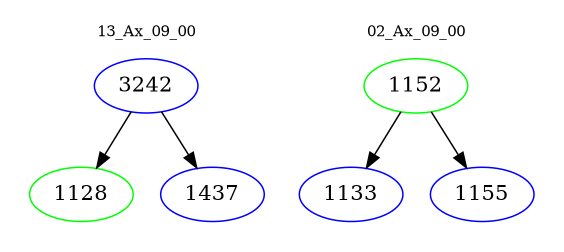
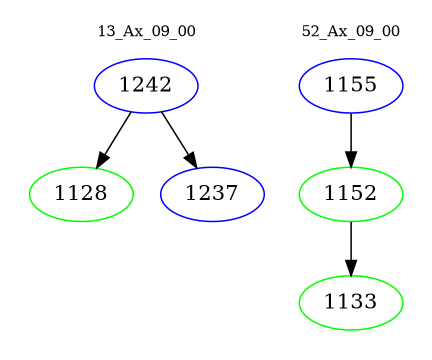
cluster "02_Ax_09_00": label "02_Ax_09_00" -> "52_Ax_09_00"
node "3242": label "3242" -> "1242"
edge "1152" -> "1155": reversed
node "1437": label "1437" -> "1237"
node "1133": color blue -> green
